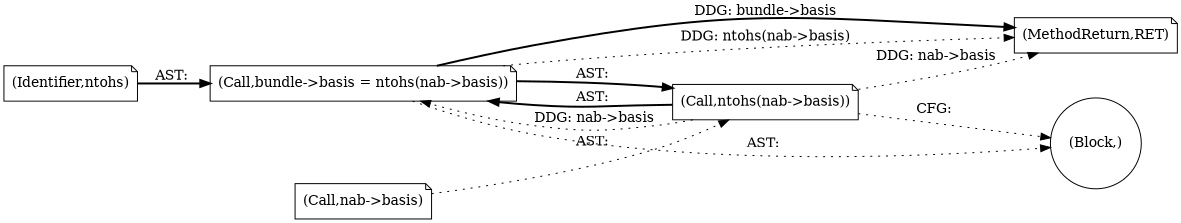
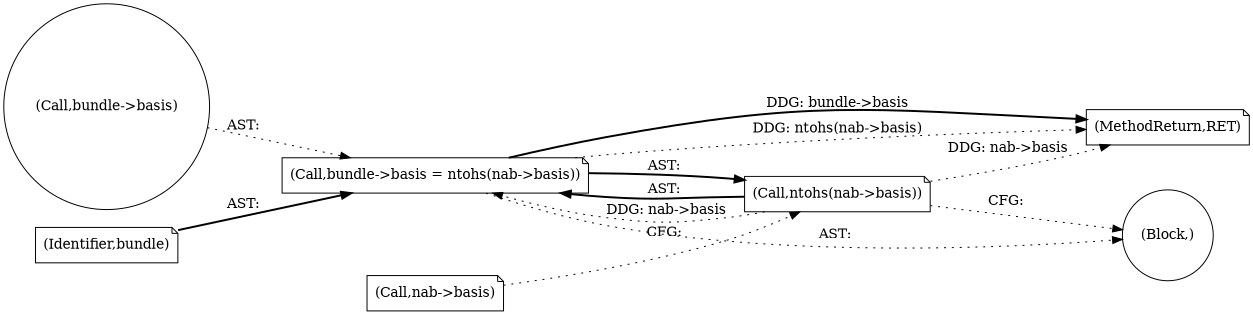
node "(Identifier,ntohs)": label "(Identifier,ntohs)" -> "(Identifier,bundle)"
node "(Call,bundle->basis)": added
edge "(Call,nab->basis)" -> "(Call,ntohs(nab->basis))": label "AST: " -> "CFG: "
